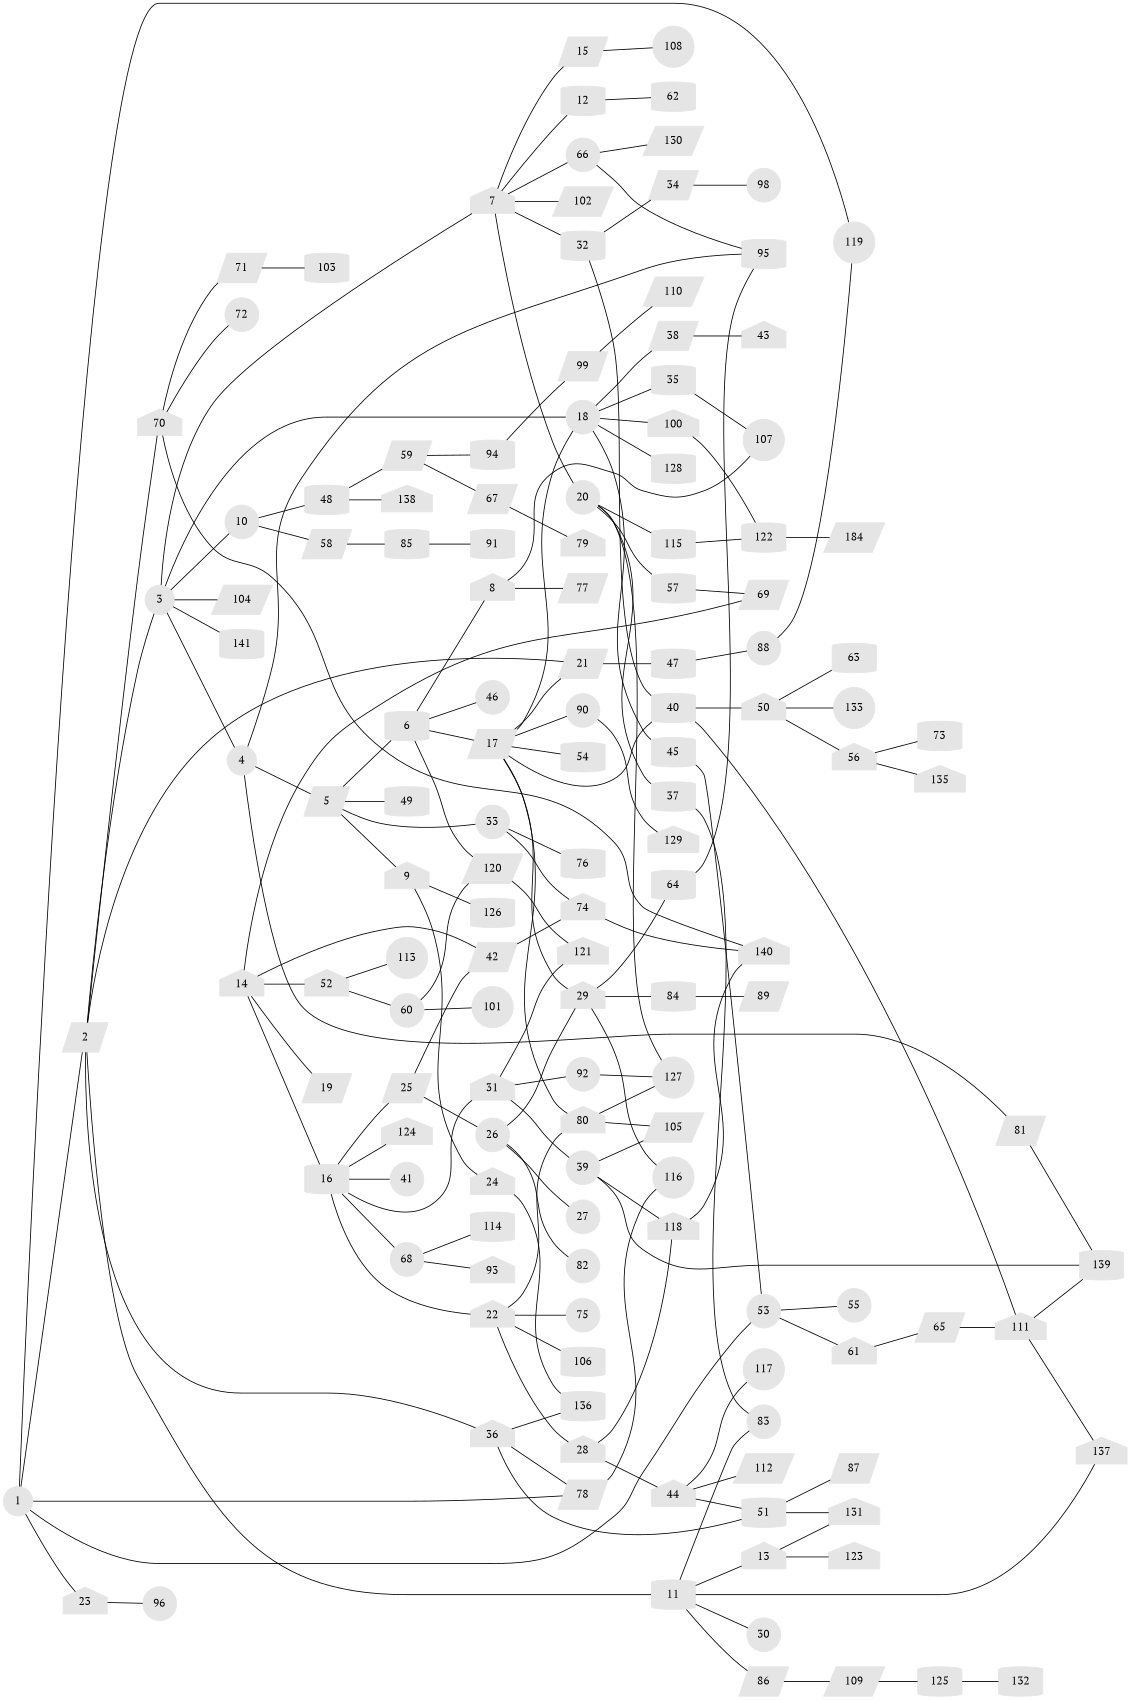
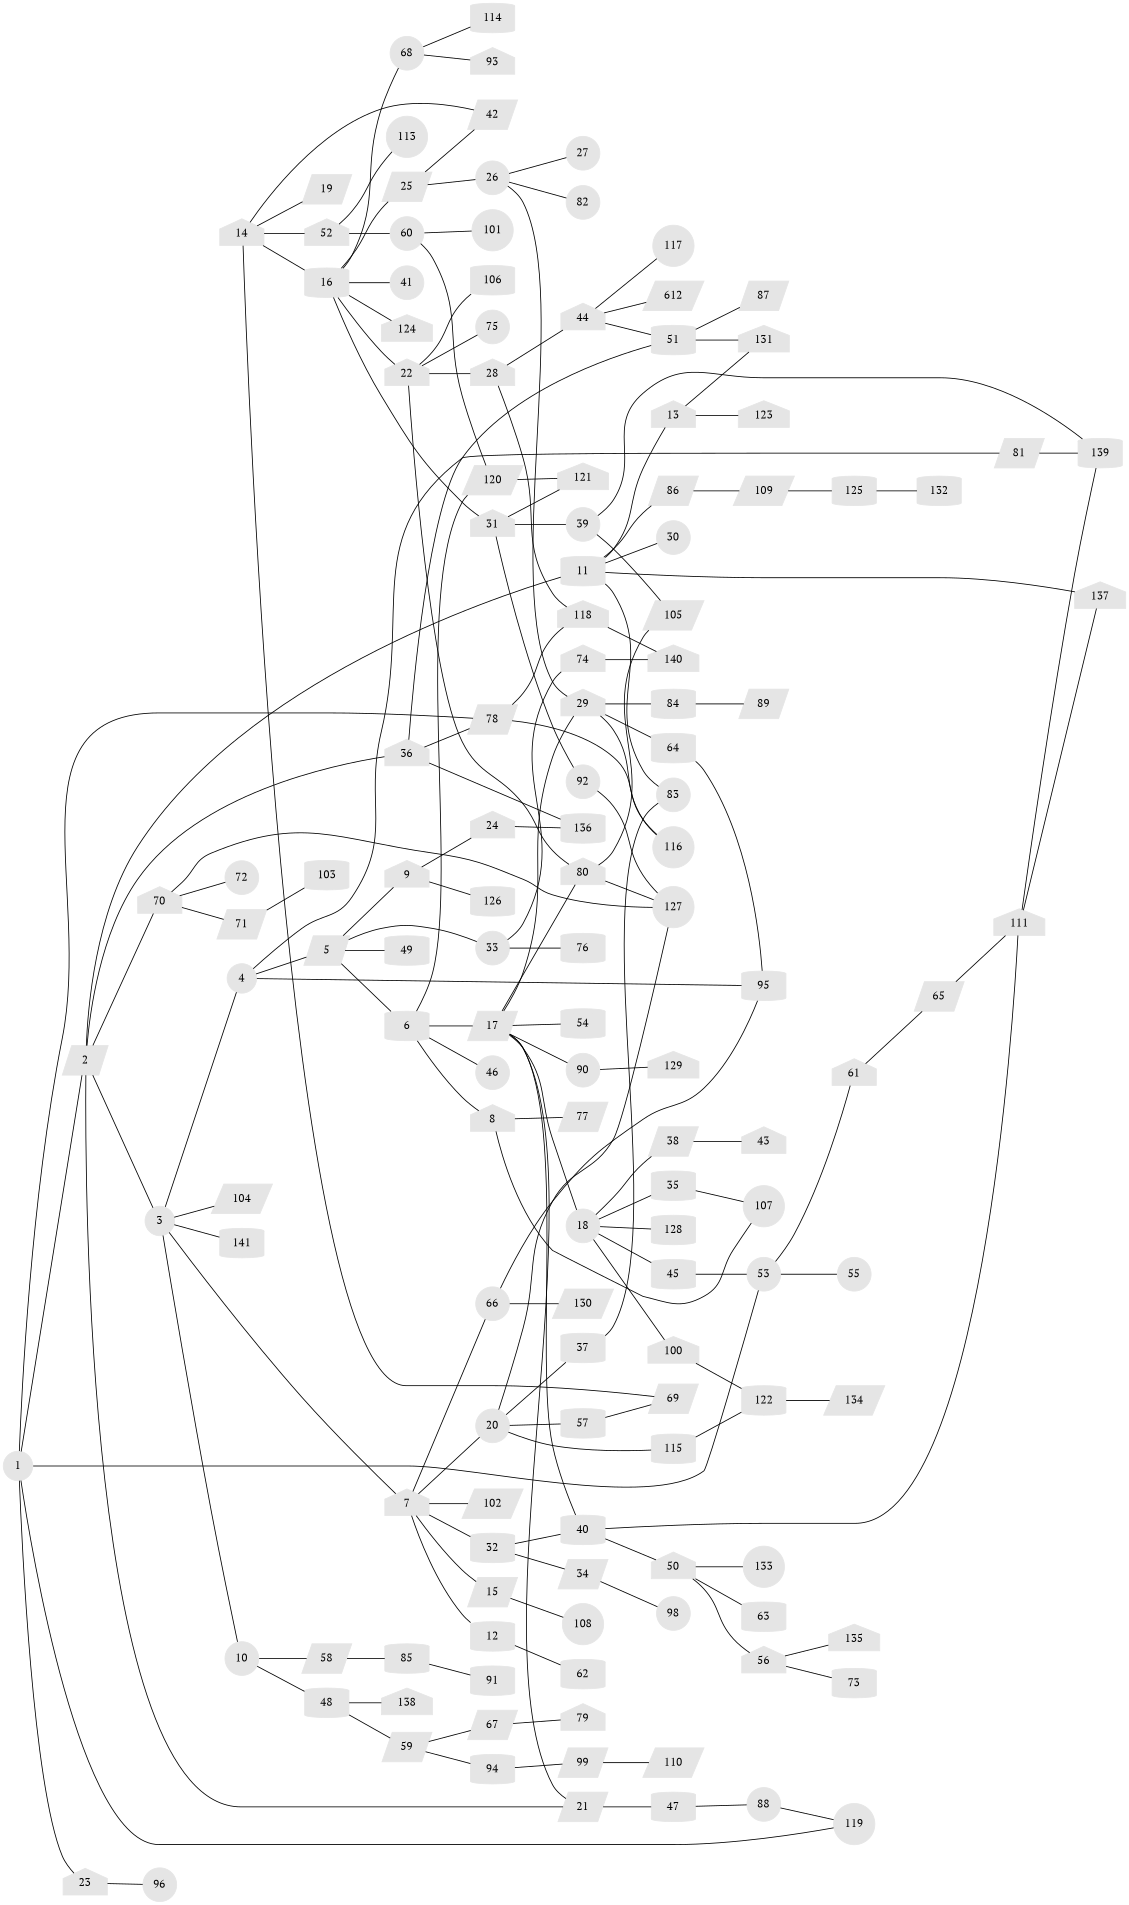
edge "18" -- "3": removed
node "184": label "184" -> "134"
edge "70" -- "140": now "70" -- "127"
edge "74" -- "42": removed
edge "39" -- "118": now "78" -- "118"
node "112": label "112" -> "612"
